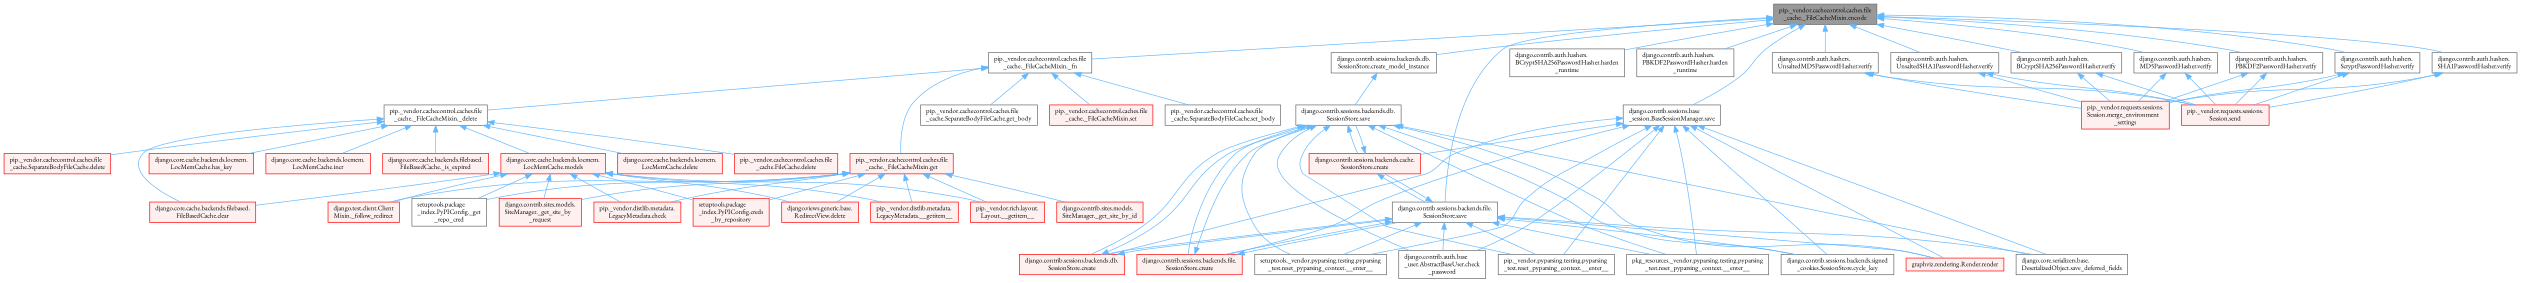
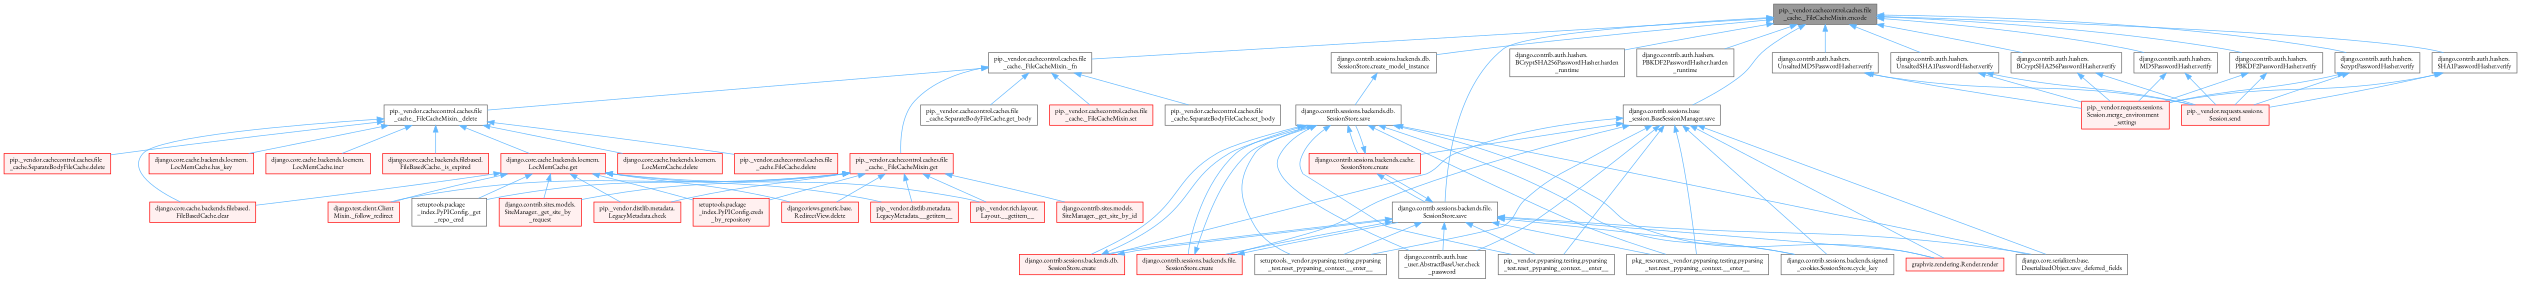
node "django.core.cache.backends.locmem. LocMemCache.models": label "django.core.cache.backends.locmem. LocMemCache.models" -> "django.core.cache.backends.locmem. LocMemCache.get"
